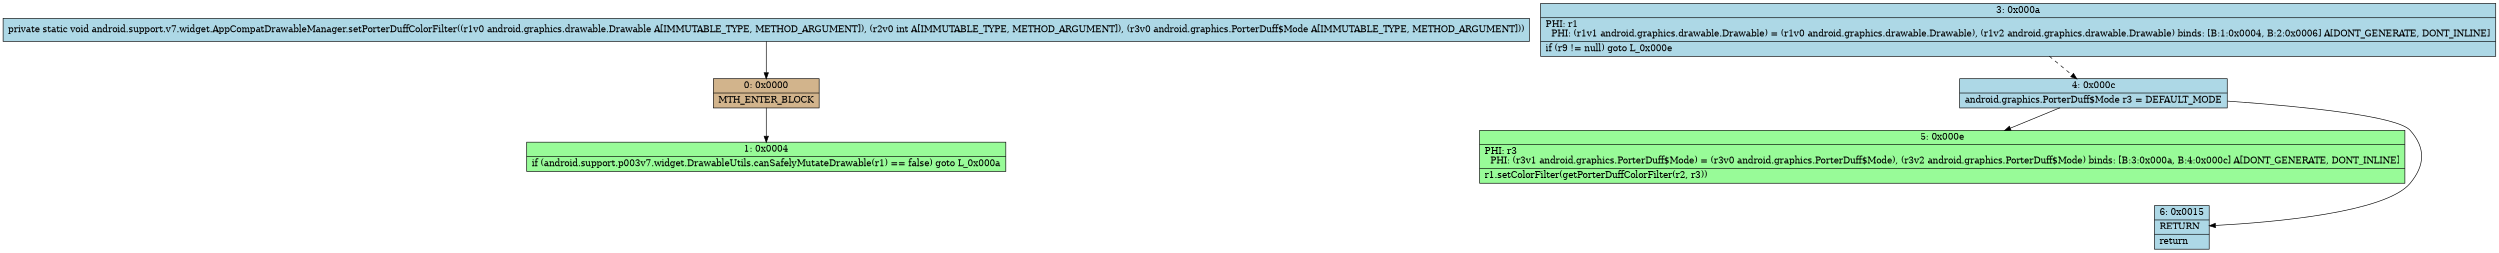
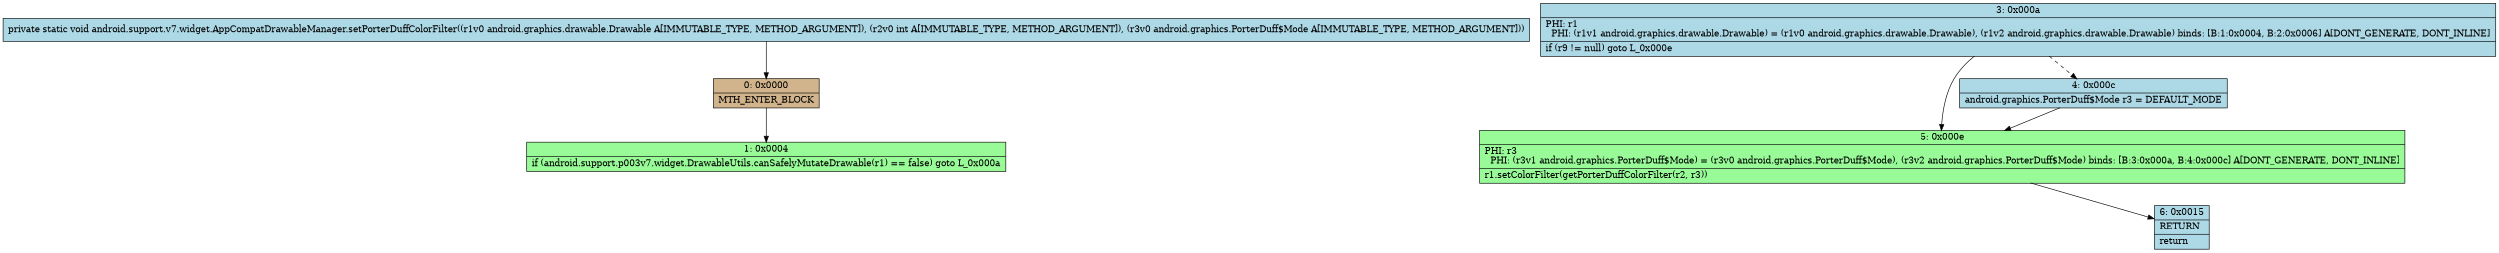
edge "3: 0x000a" -> "5: 0x000e": added
edge "4: 0x000c" -> "6: 0x0015": now "5: 0x000e" -> "6: 0x0015"
